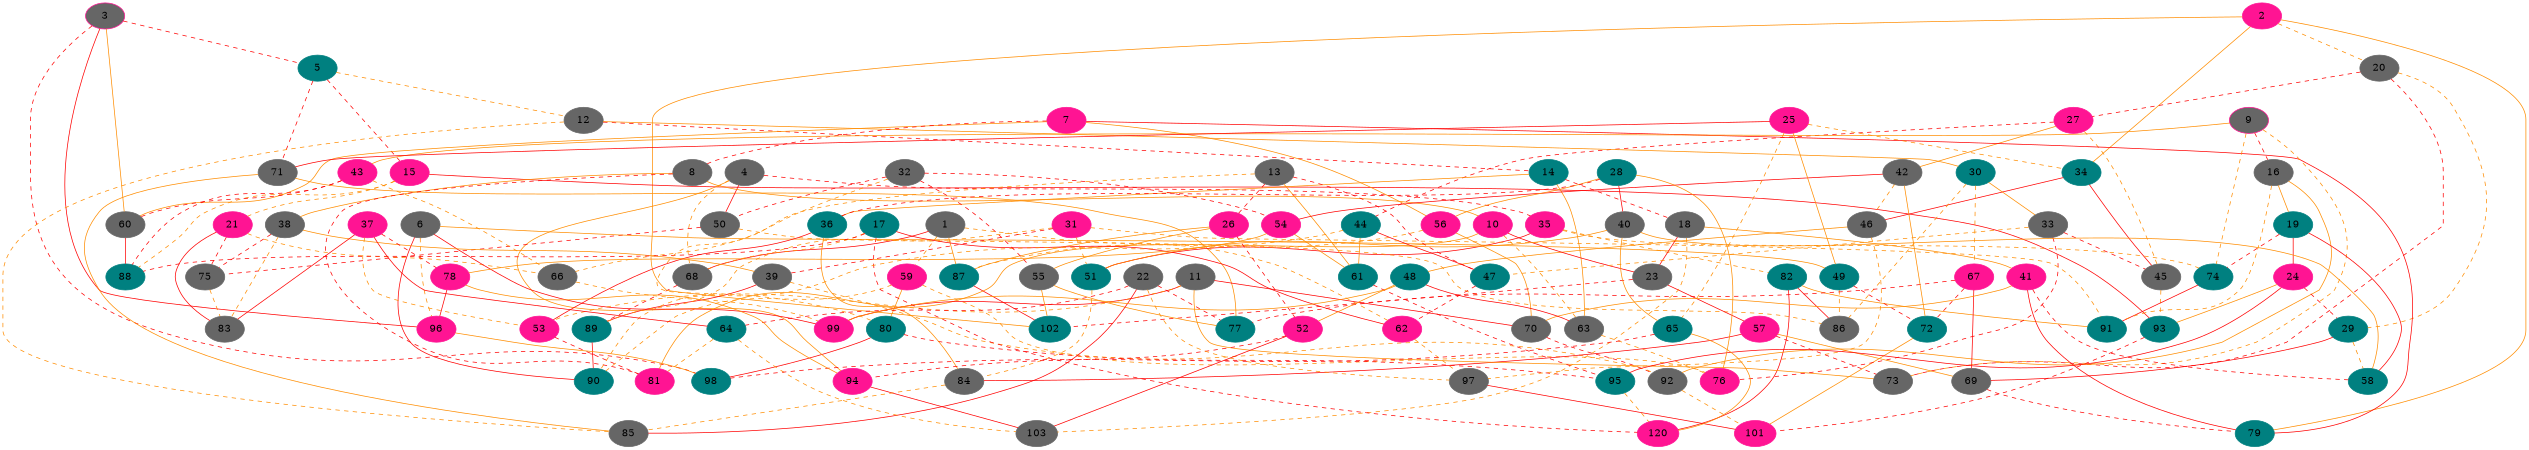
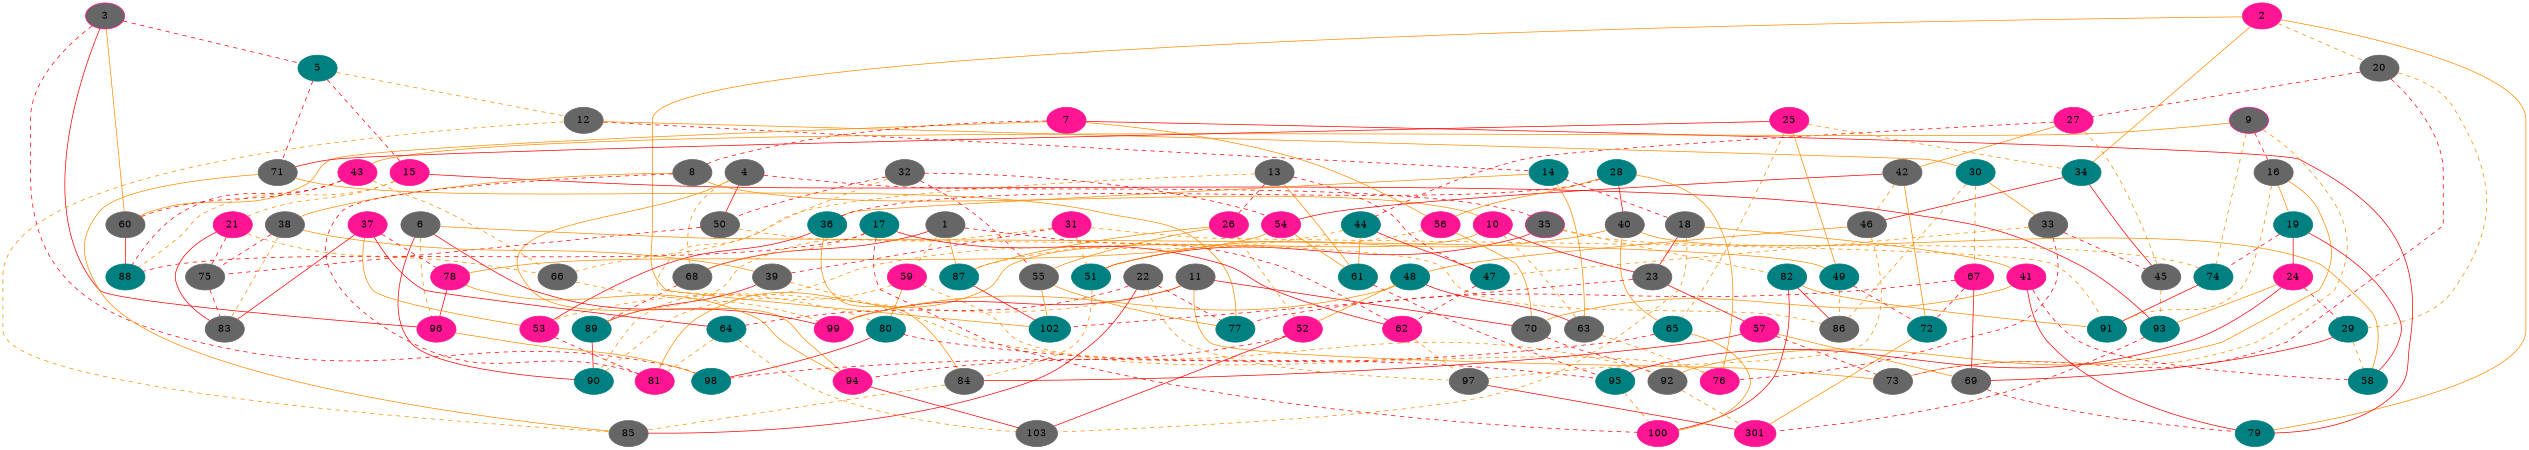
node "35": fillcolor deeppink -> gray40
edge "1" -- "62": color darkorange -> red
edge "26" -- "52": color red -> darkorange
edge "75" -- "83": color darkorange -> red
edge "37" -- "53": style dashed -> solid
node "120": label "120" -> "100"
node "101": label "101" -> "301"
